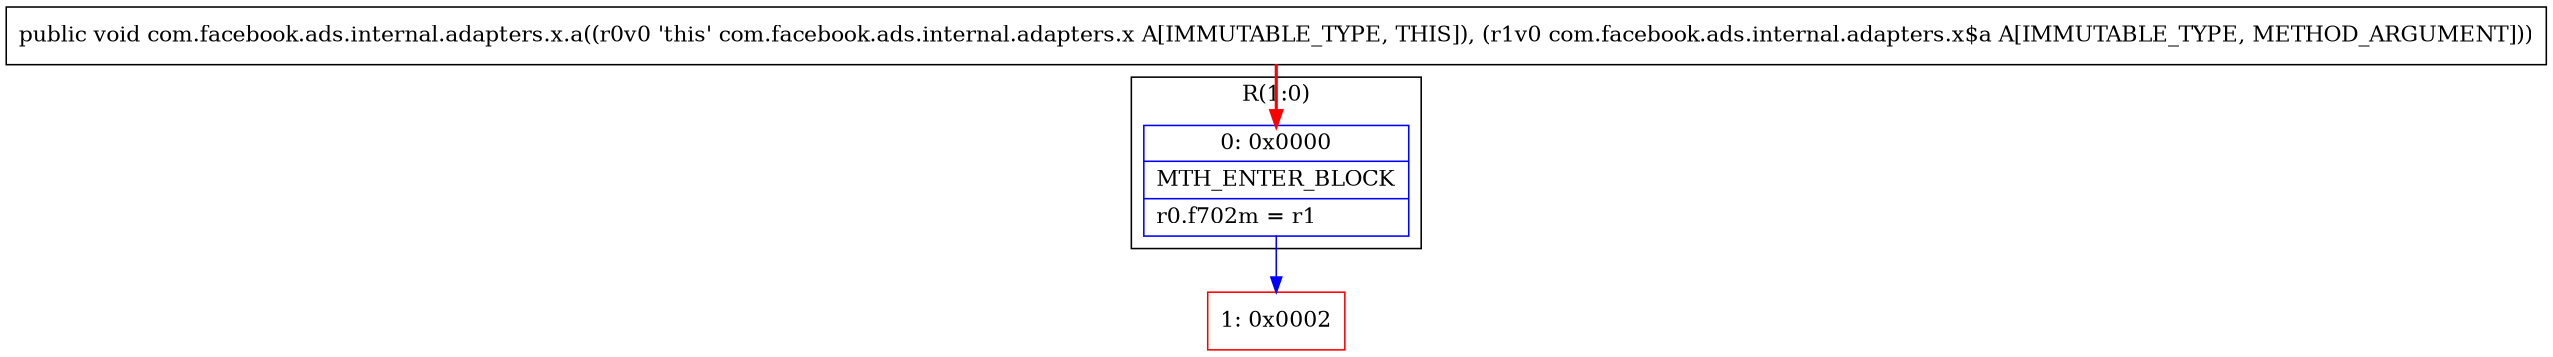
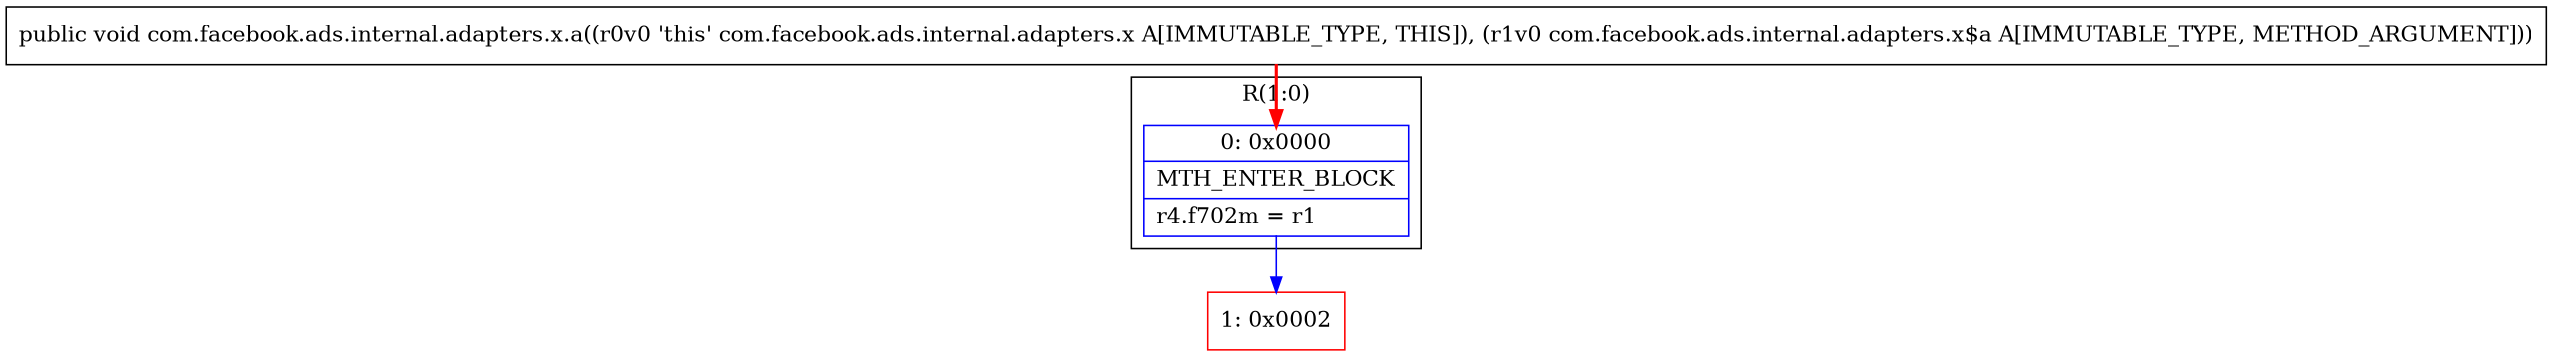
node "0: 0x0000": text "r0.f702m = r1" -> "r4.f702m = r1"
